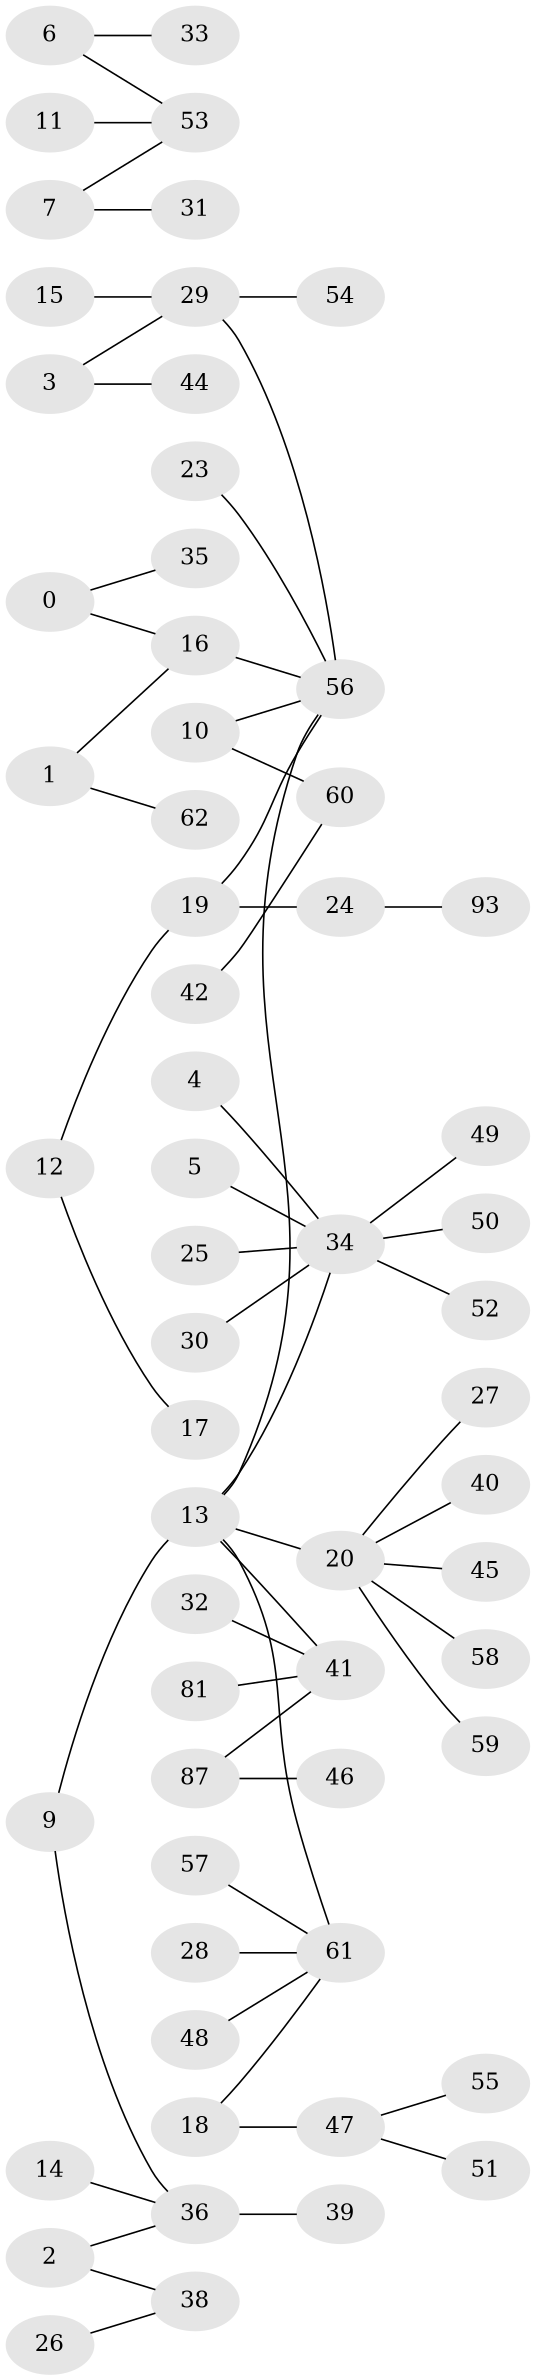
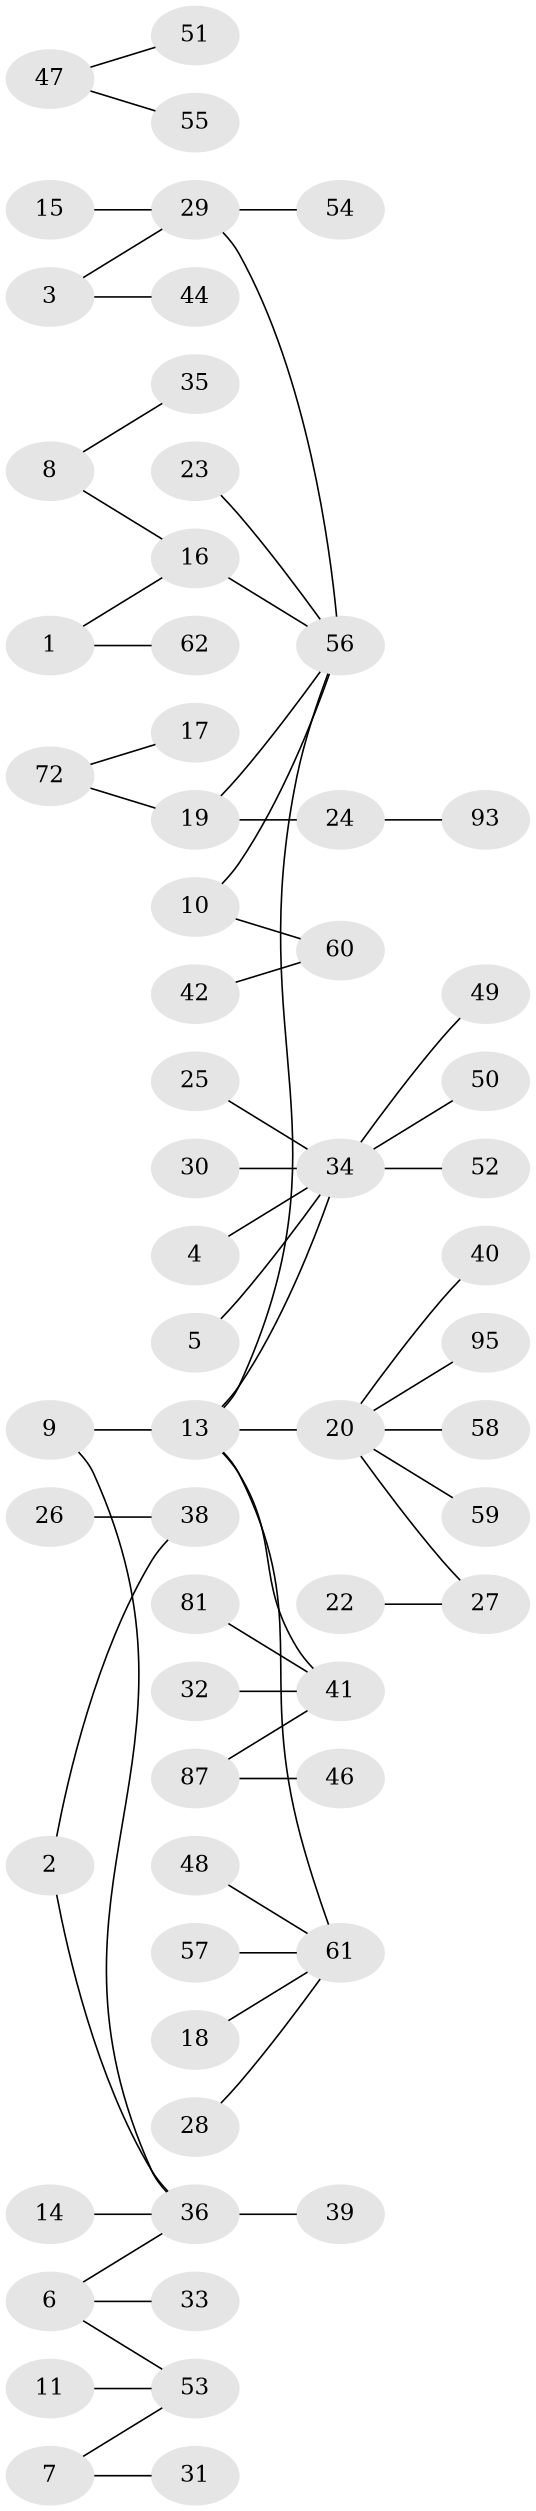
node "0": label "0" -> "8"
node "12": label "12" -> "72"
node "45": label "45" -> "95"
node "22": added
edge "18" -- "47": removed
edge "36" -- "6": added
